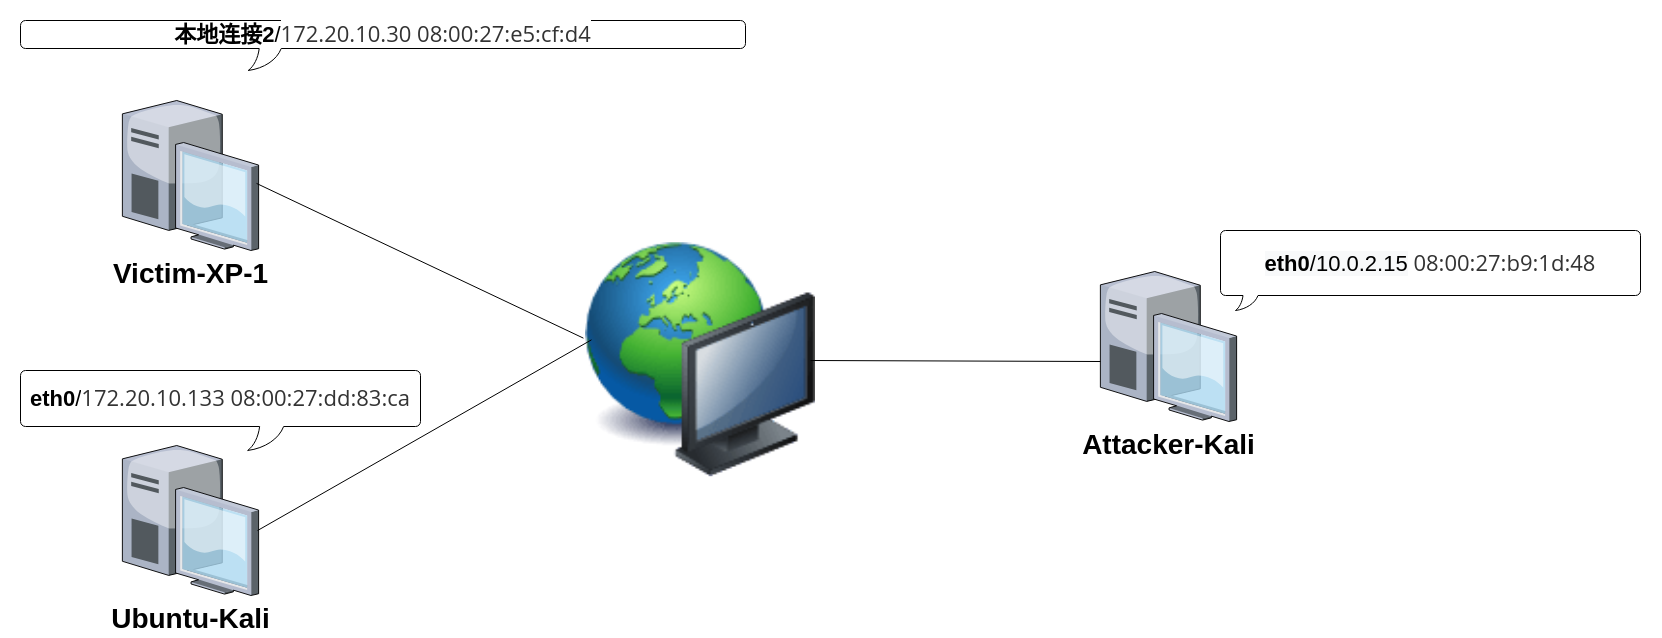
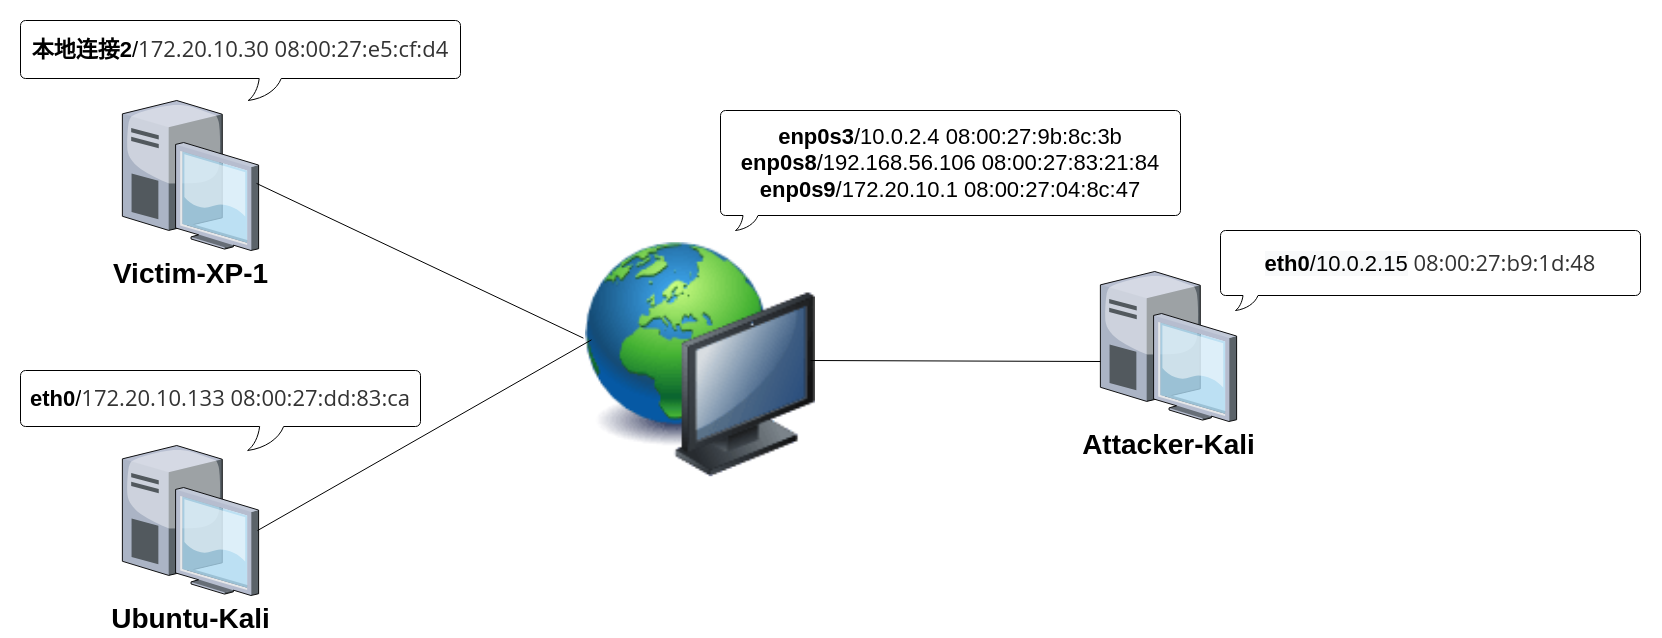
node "本地连接2/172.20.10.30 08:00:27:e5:cf:d4": size 725x50 -> 440x80
node "enp0s3/10.0.2.4 08:00:27:9b:8c:3b enp0s8/192.168.56.106 08:00:27:83:21:84 enp0s9/172.20.10.1 08:00:27:04:8c:47": added
